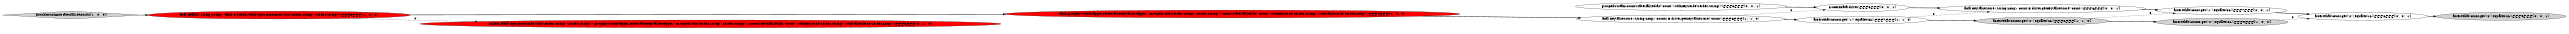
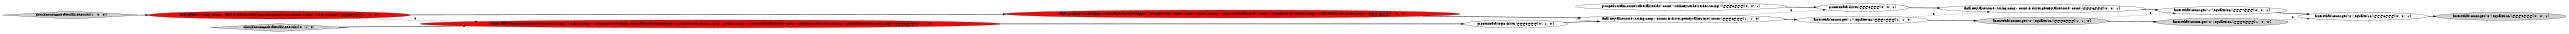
node "processData(topic,driver)@@@5@@@['0', '1', '0']": added
node "shouldCountAndMaterializeResults['0', '1', '0']": added
